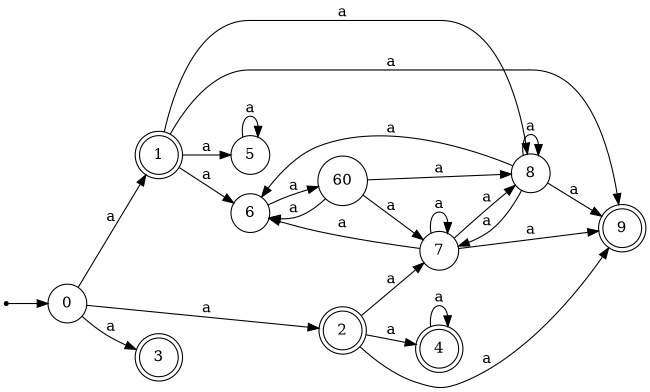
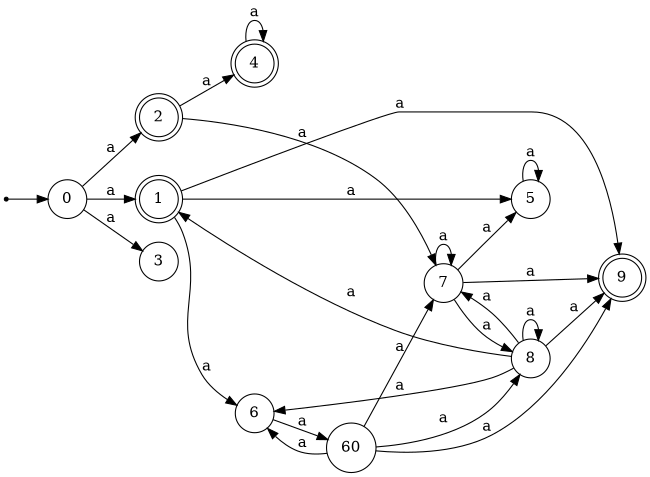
edge "1" -> "8": reversed
edge "7" -> "6": now "7" -> "5"
node "3": shape doublecircle -> circle
edge "2" -> "9": now "60" -> "9"
